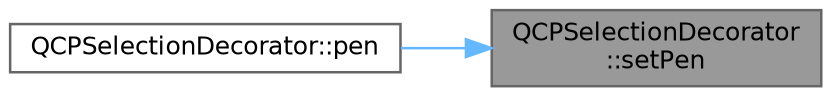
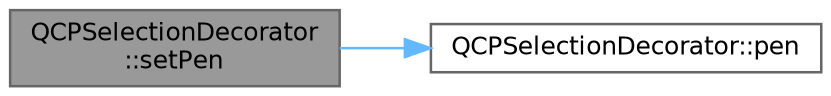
edge "QCPSelectionDecorator::pen" -> "QCPSelectionDecorator ::setPen": reversed
